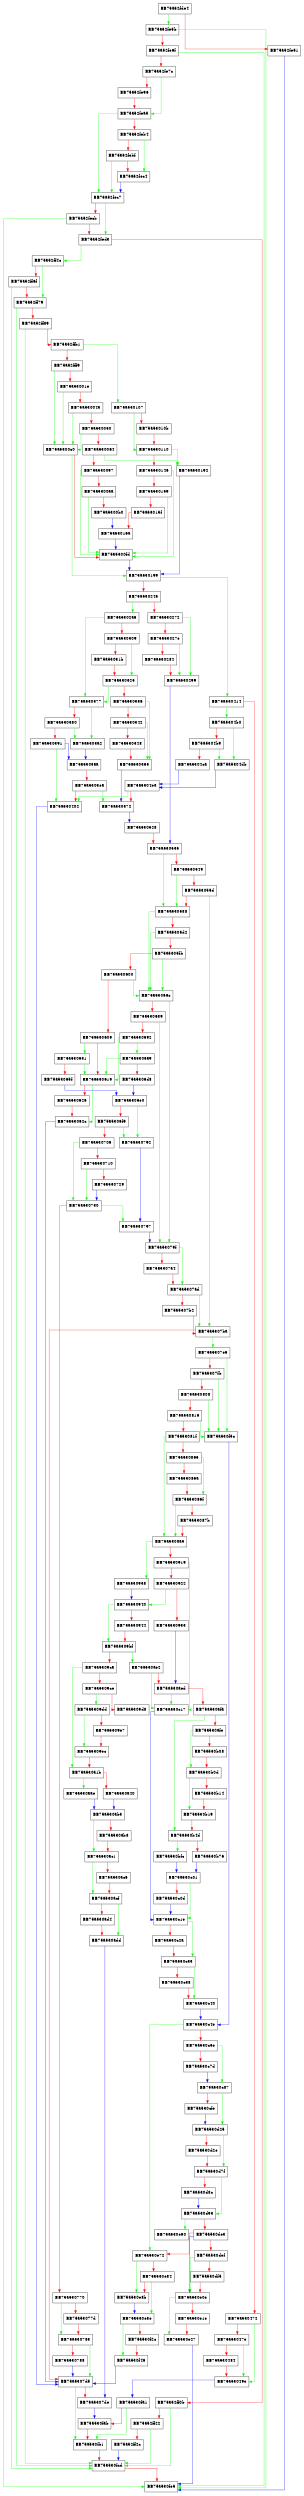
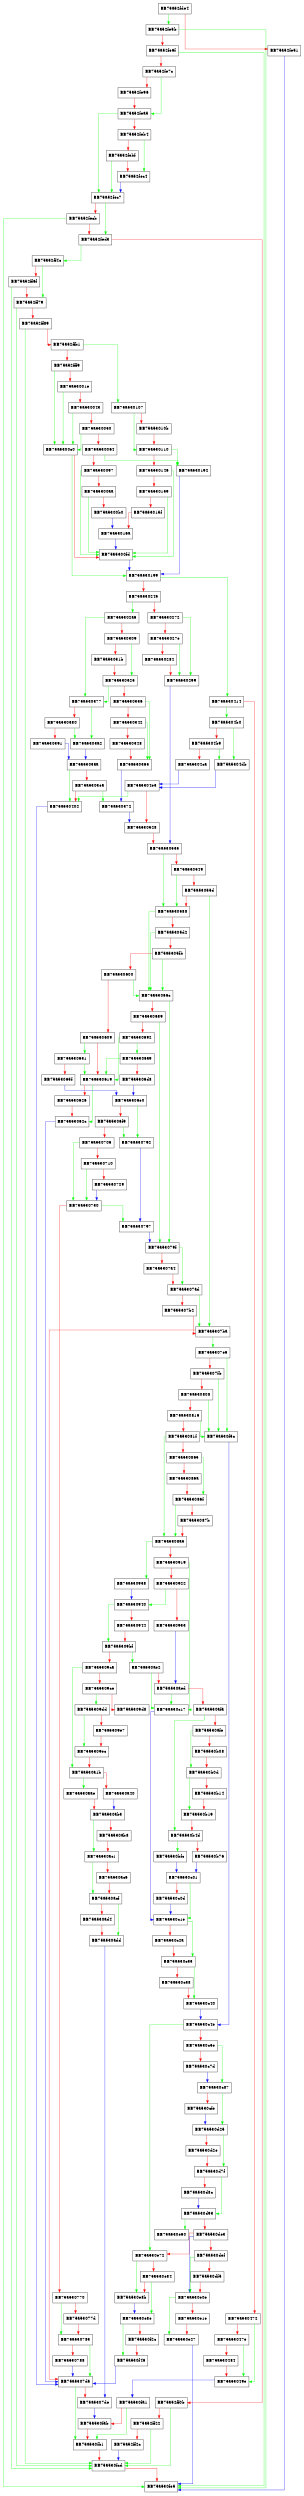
edge "BB75a530391" -> "BB75a530402": now "BB75a5303aa" -> "BB75a530402"
edge "BB75a5304e3" -> "BB75a530372": now "BB75a5304e3" -> "BB75a530528"
edge "BB75a530aae" -> "BB75a530ab3": color blue -> red
